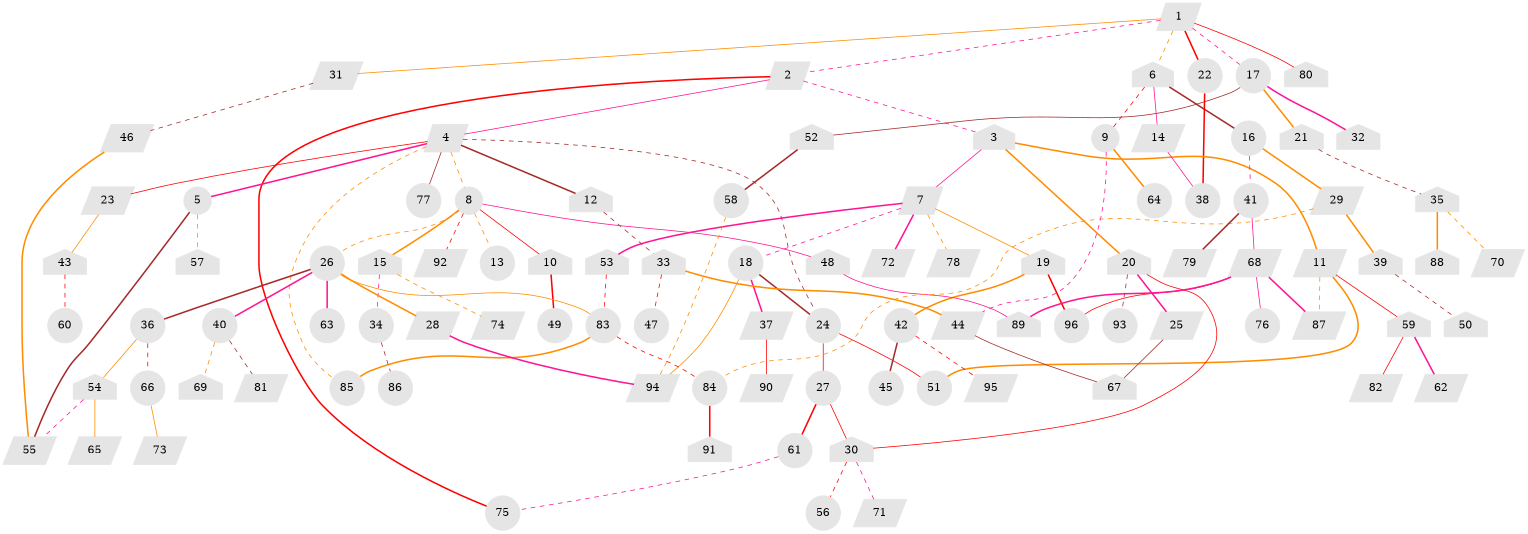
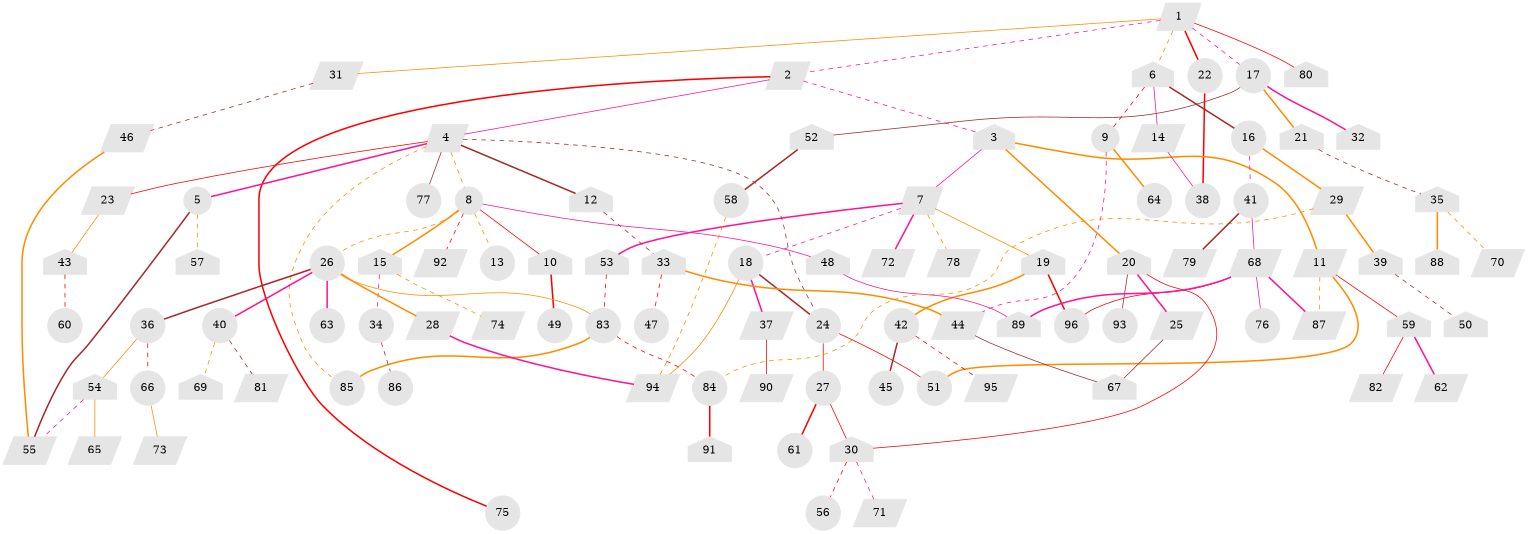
edge "20" -- "93": style dashed -> solid
edge "61" -- "75": removed
